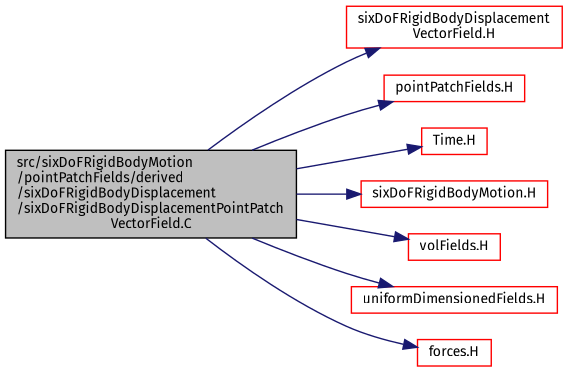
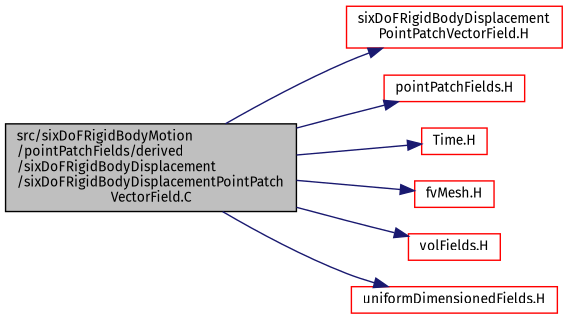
node "sixDoFRigidBodyDisplacement VectorField.H": label "sixDoFRigidBodyDisplacement VectorField.H" -> "sixDoFRigidBodyDisplacement PointPatchVectorField.H"
node "sixDoFRigidBodyMotion.H": label "sixDoFRigidBodyMotion.H" -> "fvMesh.H"
node "forces.H": removed
